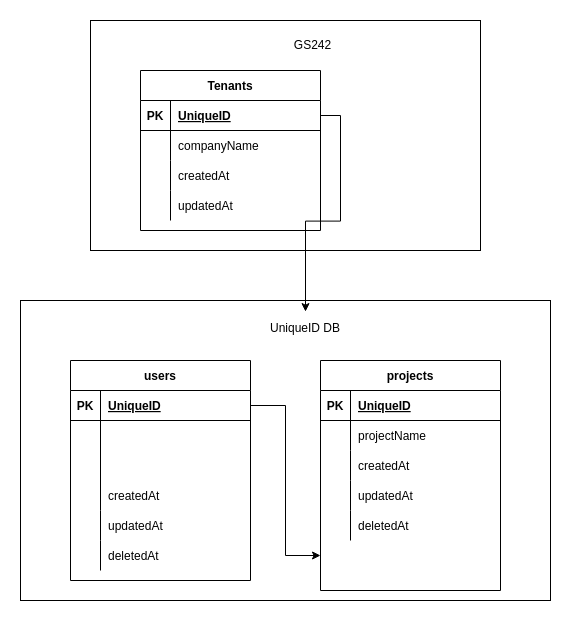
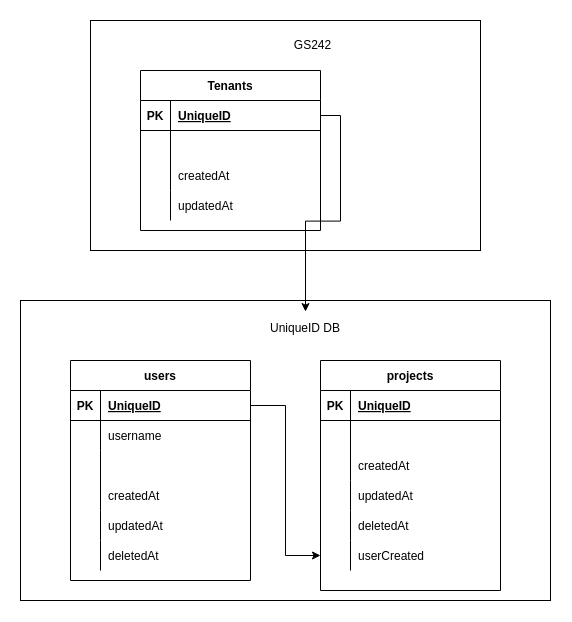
node "companyName": removed
node "username": added
node "projectName": removed
node "userCreated": added
